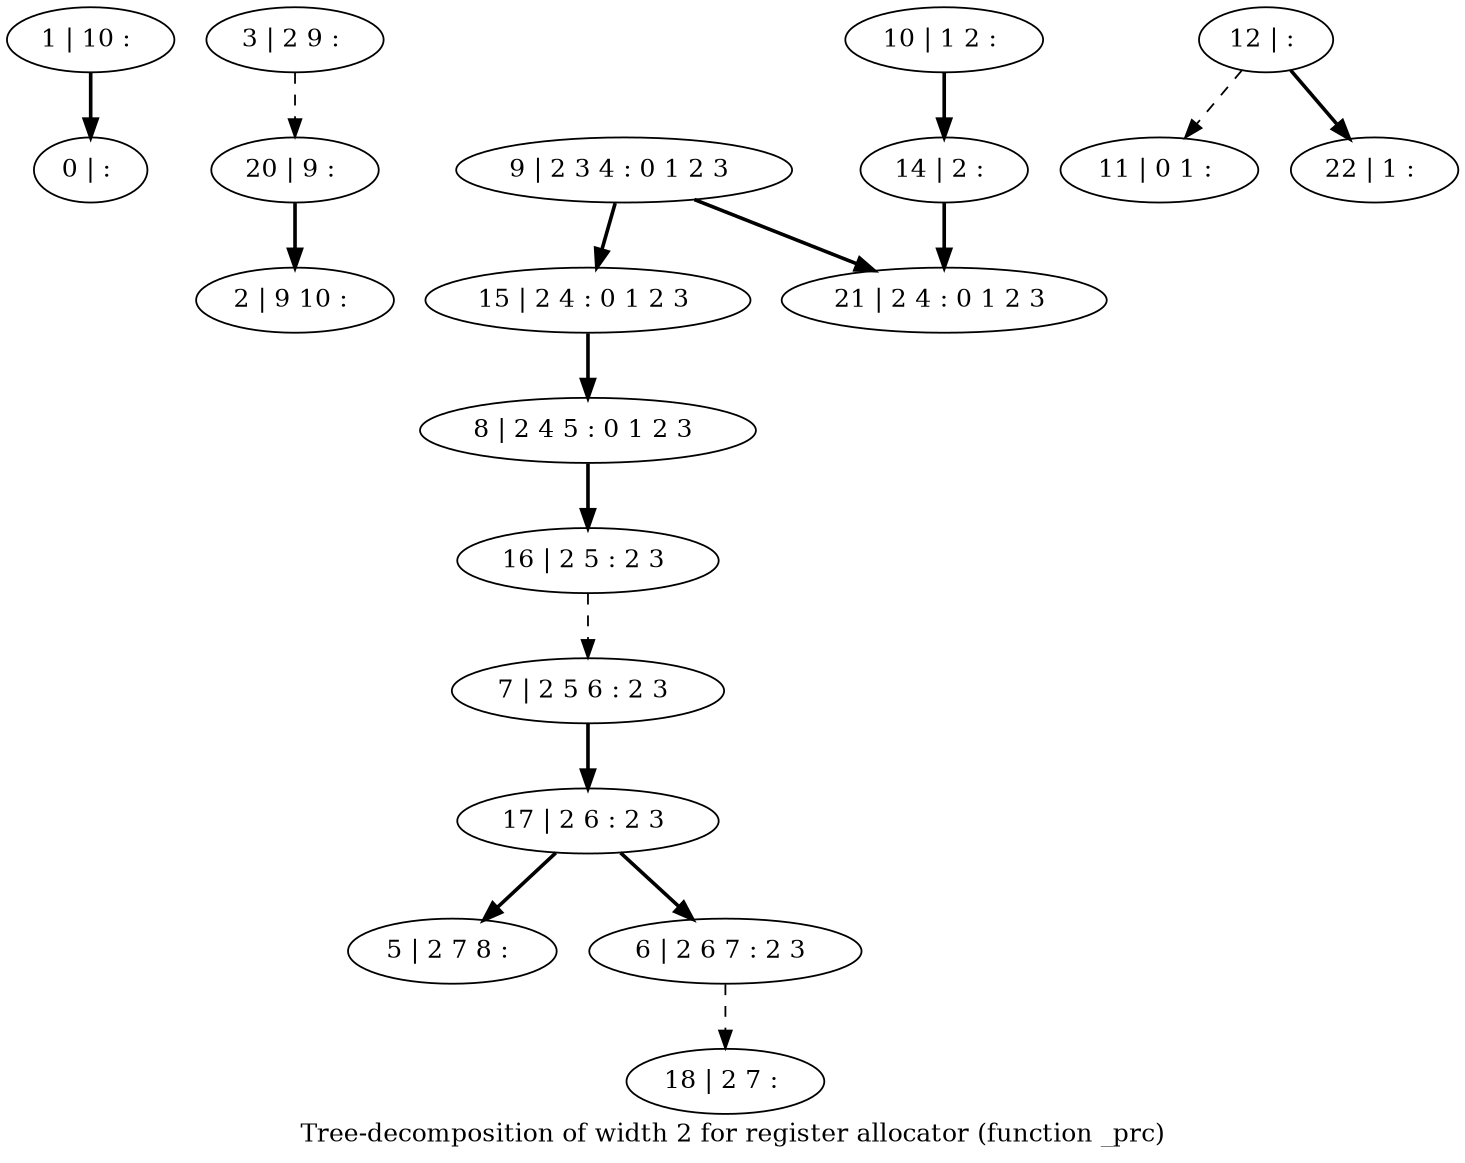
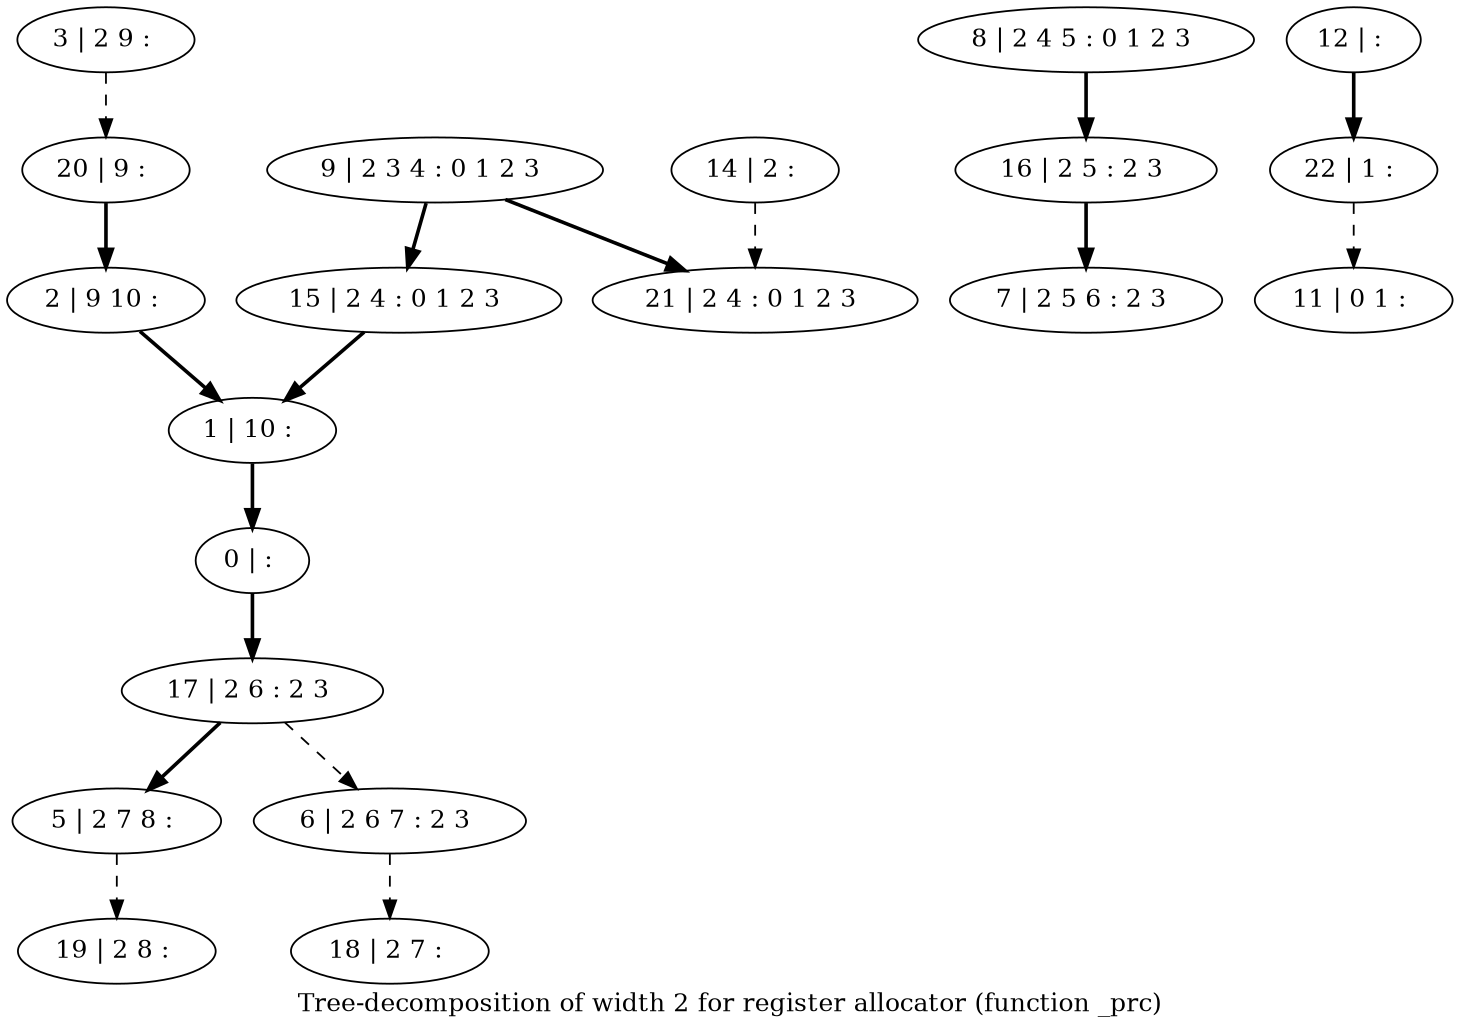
node "10 | 1 2 :": removed
edge "12 | :" -> "11 | 0 1 :": now "22 | 1 :" -> "11 | 0 1 :"
edge "14 | 2 :" -> "21 | 2 4 : 0 1 2 3": style bold -> dashed
edge "15 | 2 4 : 0 1 2 3" -> "8 | 2 4 5 : 0 1 2 3": now "15 | 2 4 : 0 1 2 3" -> "1 | 10 :"
edge "2 | 9 10 :" -> "1 | 10 :": added
edge "16 | 2 5 : 2 3" -> "7 | 2 5 6 : 2 3": style dashed -> bold
edge "7 | 2 5 6 : 2 3" -> "17 | 2 6 : 2 3": now "0 | :" -> "17 | 2 6 : 2 3"
edge "17 | 2 6 : 2 3" -> "6 | 2 6 7 : 2 3": style bold -> dashed
node "19 | 2 8 :": added
